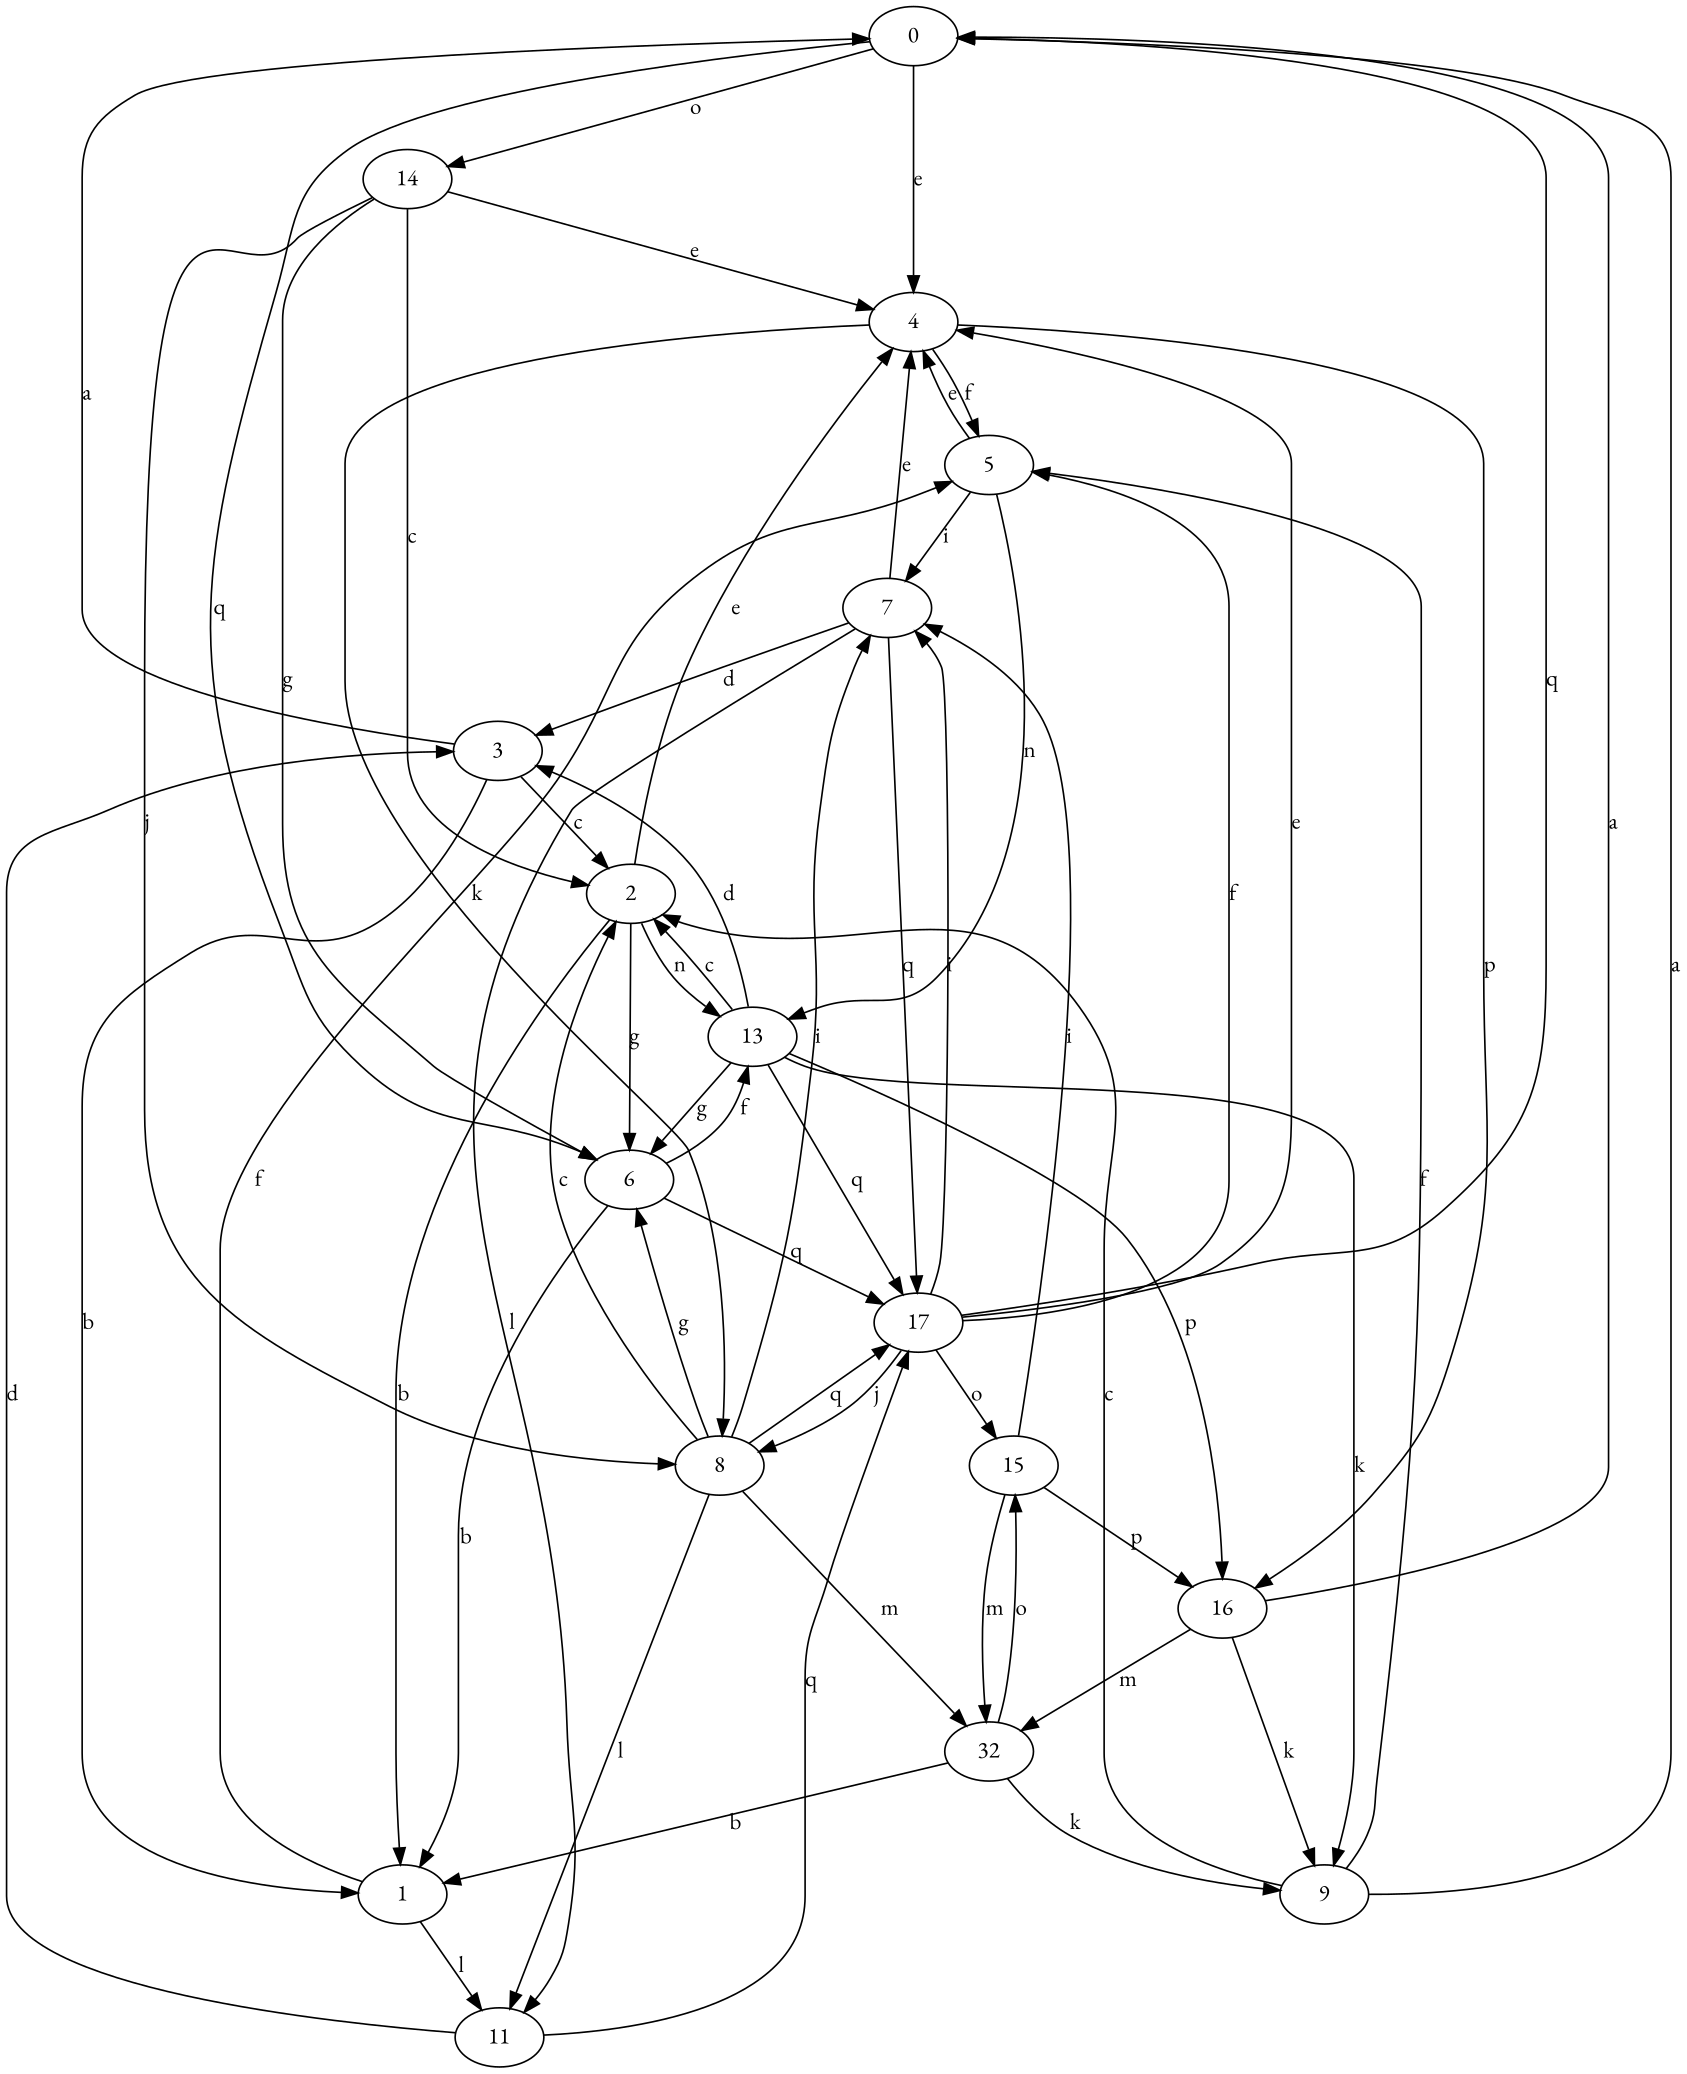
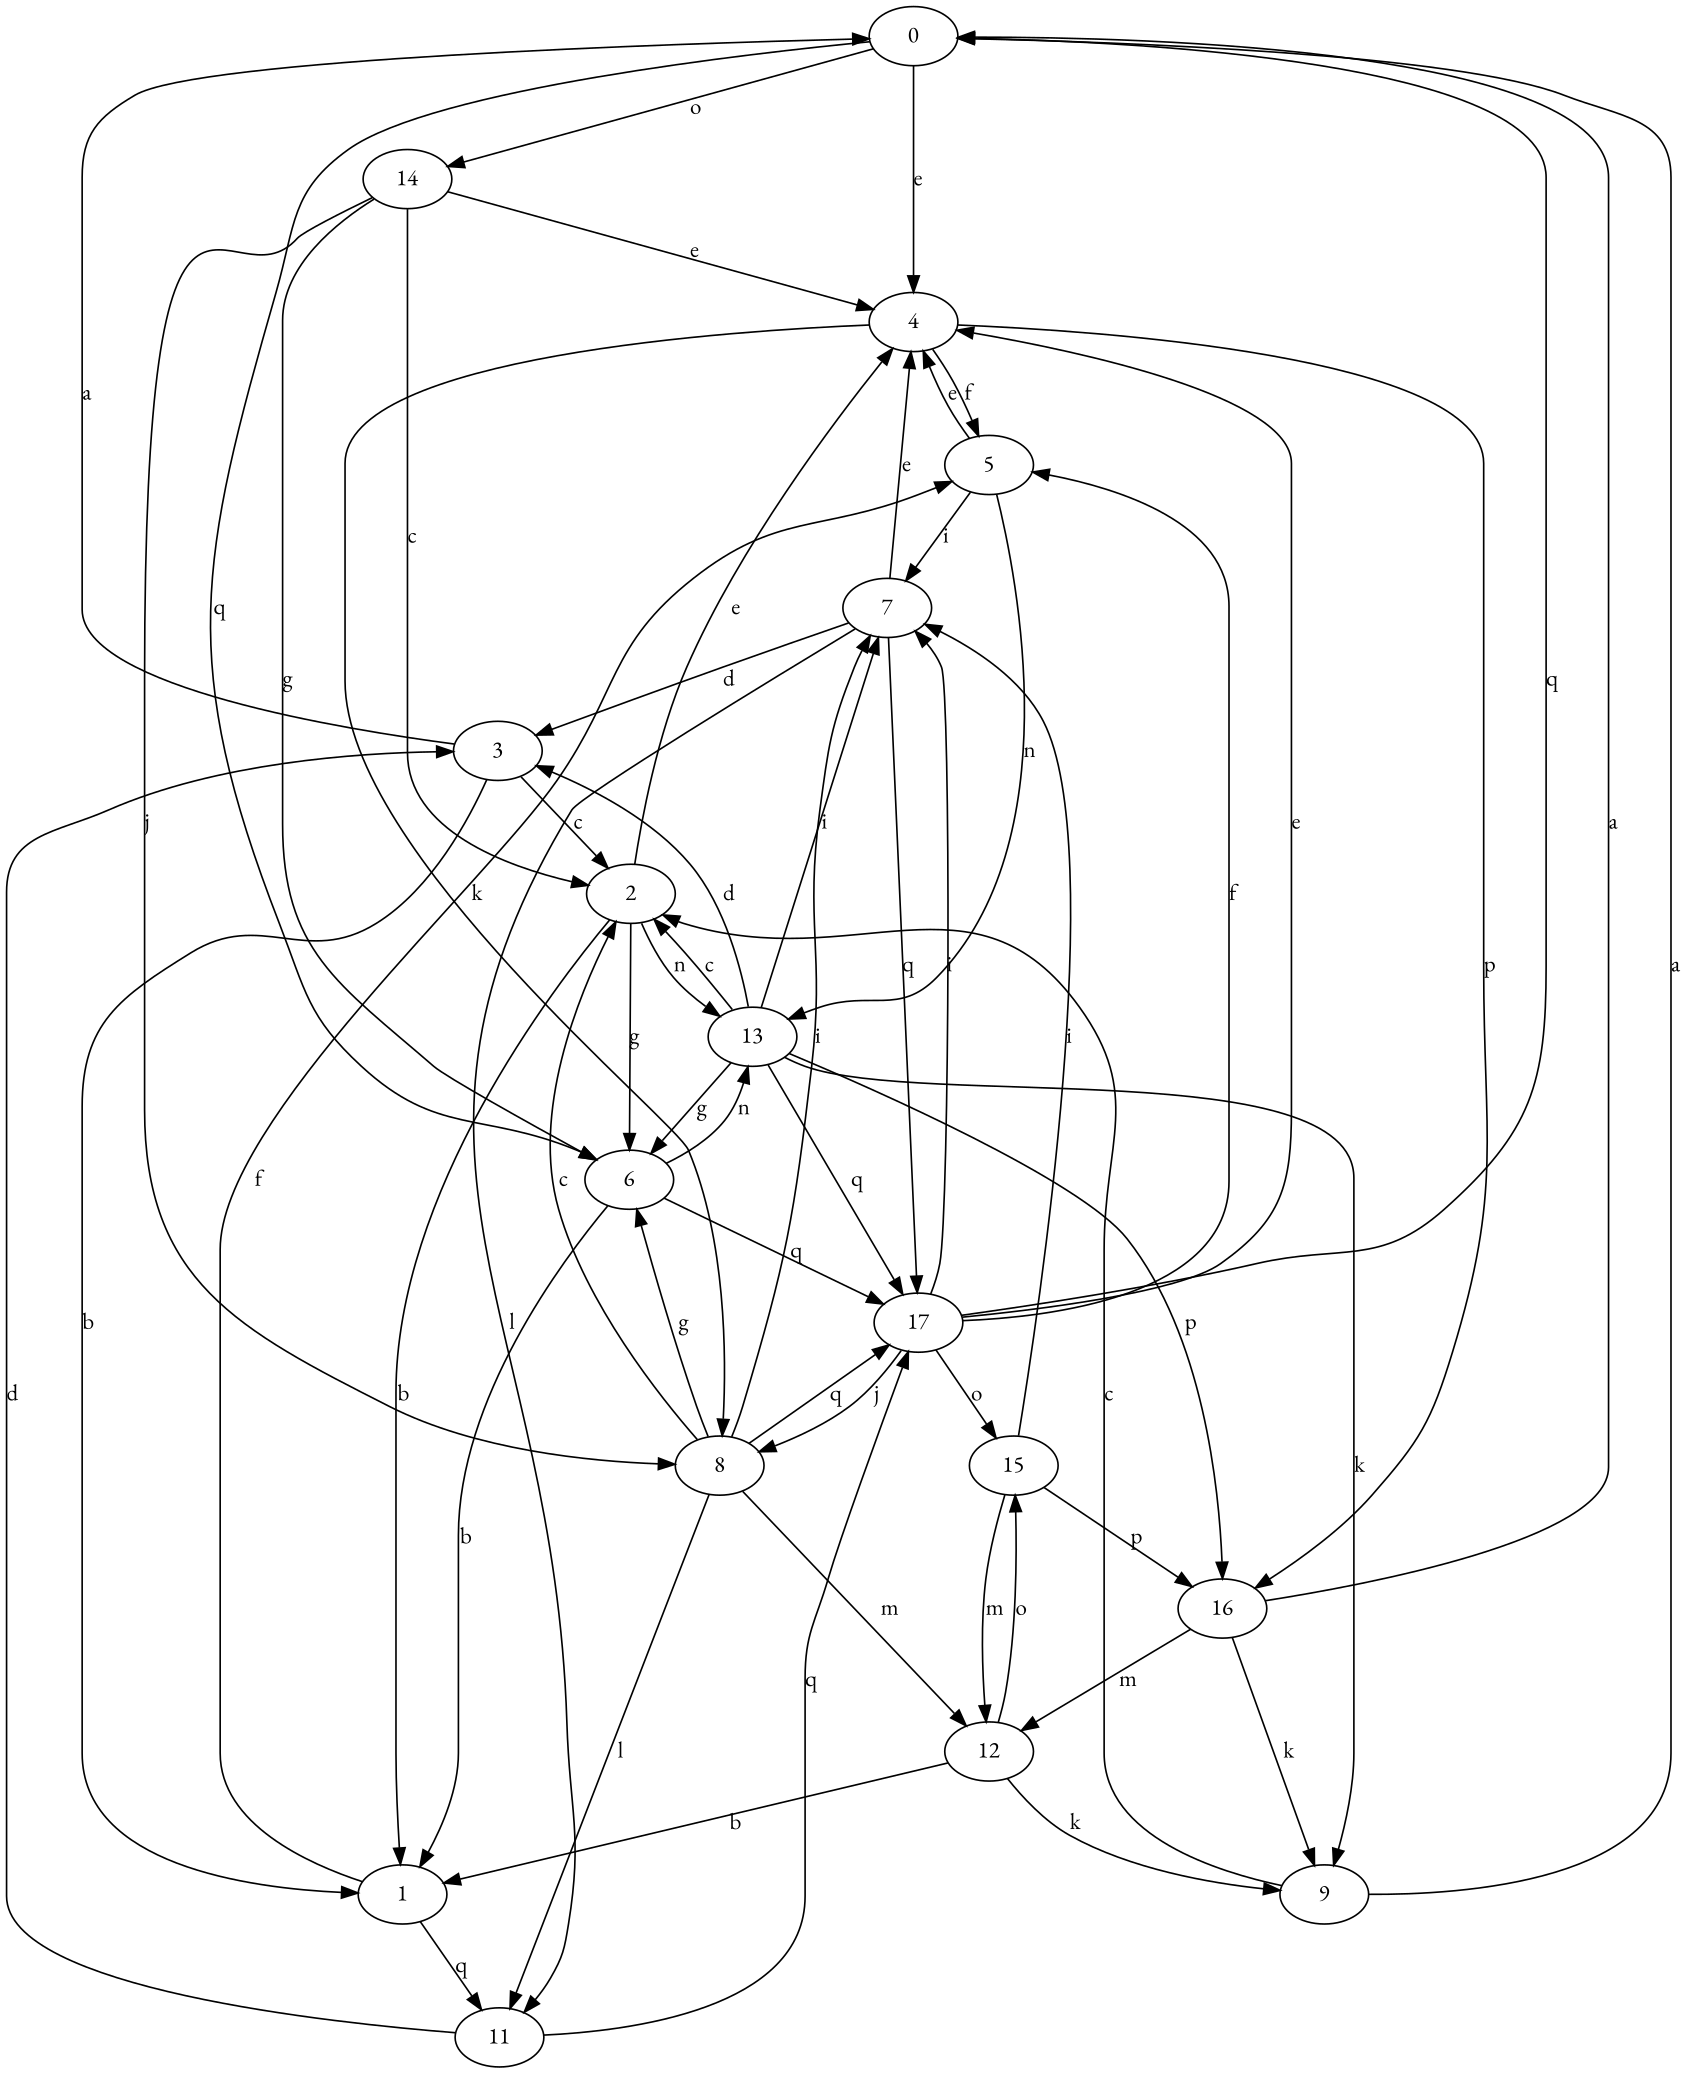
edge "13" -> "7": added, label "i"
edge "9" -> "5": removed, label "f"
edge "6" -> "13": label "f" -> "n"
node "32": label "32" -> "12"
edge "1" -> "11": label "l" -> "q"
